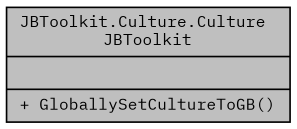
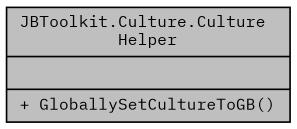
node "JBToolkit.Culture.Culture": text "JBToolkit" -> "Helper"
